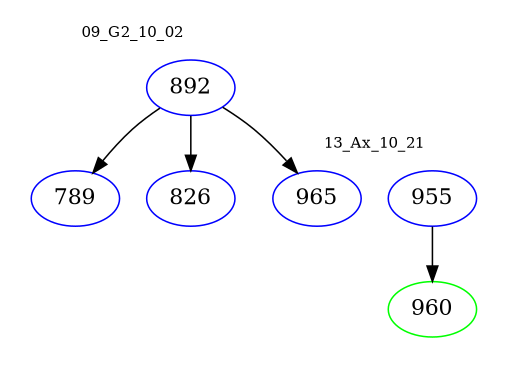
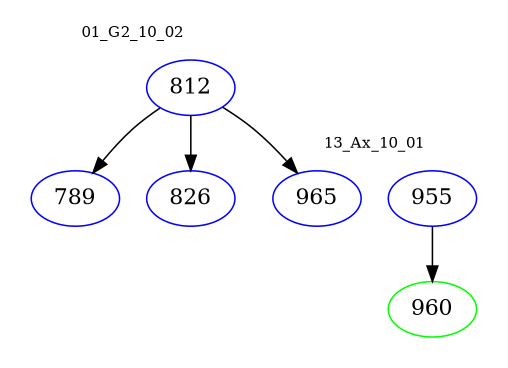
cluster "09_G2_10_02": label "09_G2_10_02" -> "01_G2_10_02"
node "892": label "892" -> "812"
cluster "13_Ax_10_21": label "13_Ax_10_21" -> "13_Ax_10_01"
